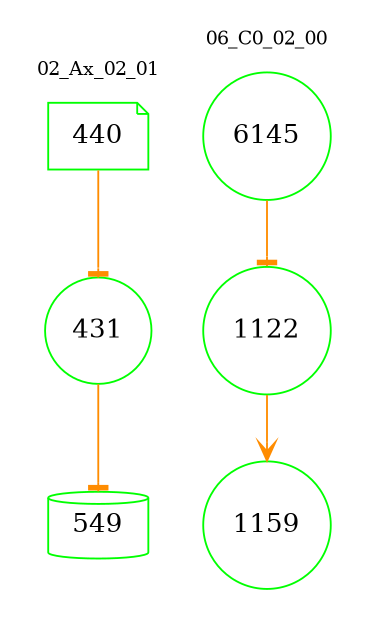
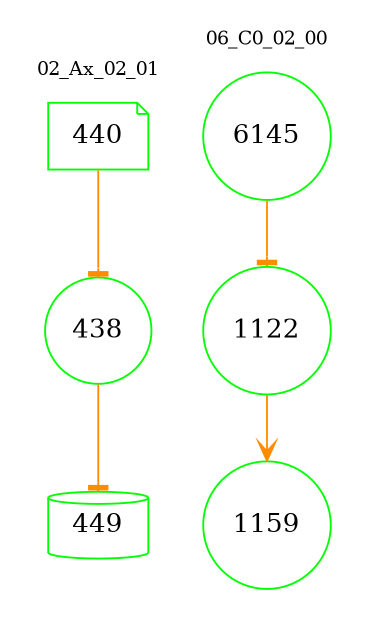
node "431": label "431" -> "438"
node "549": label "549" -> "449"
